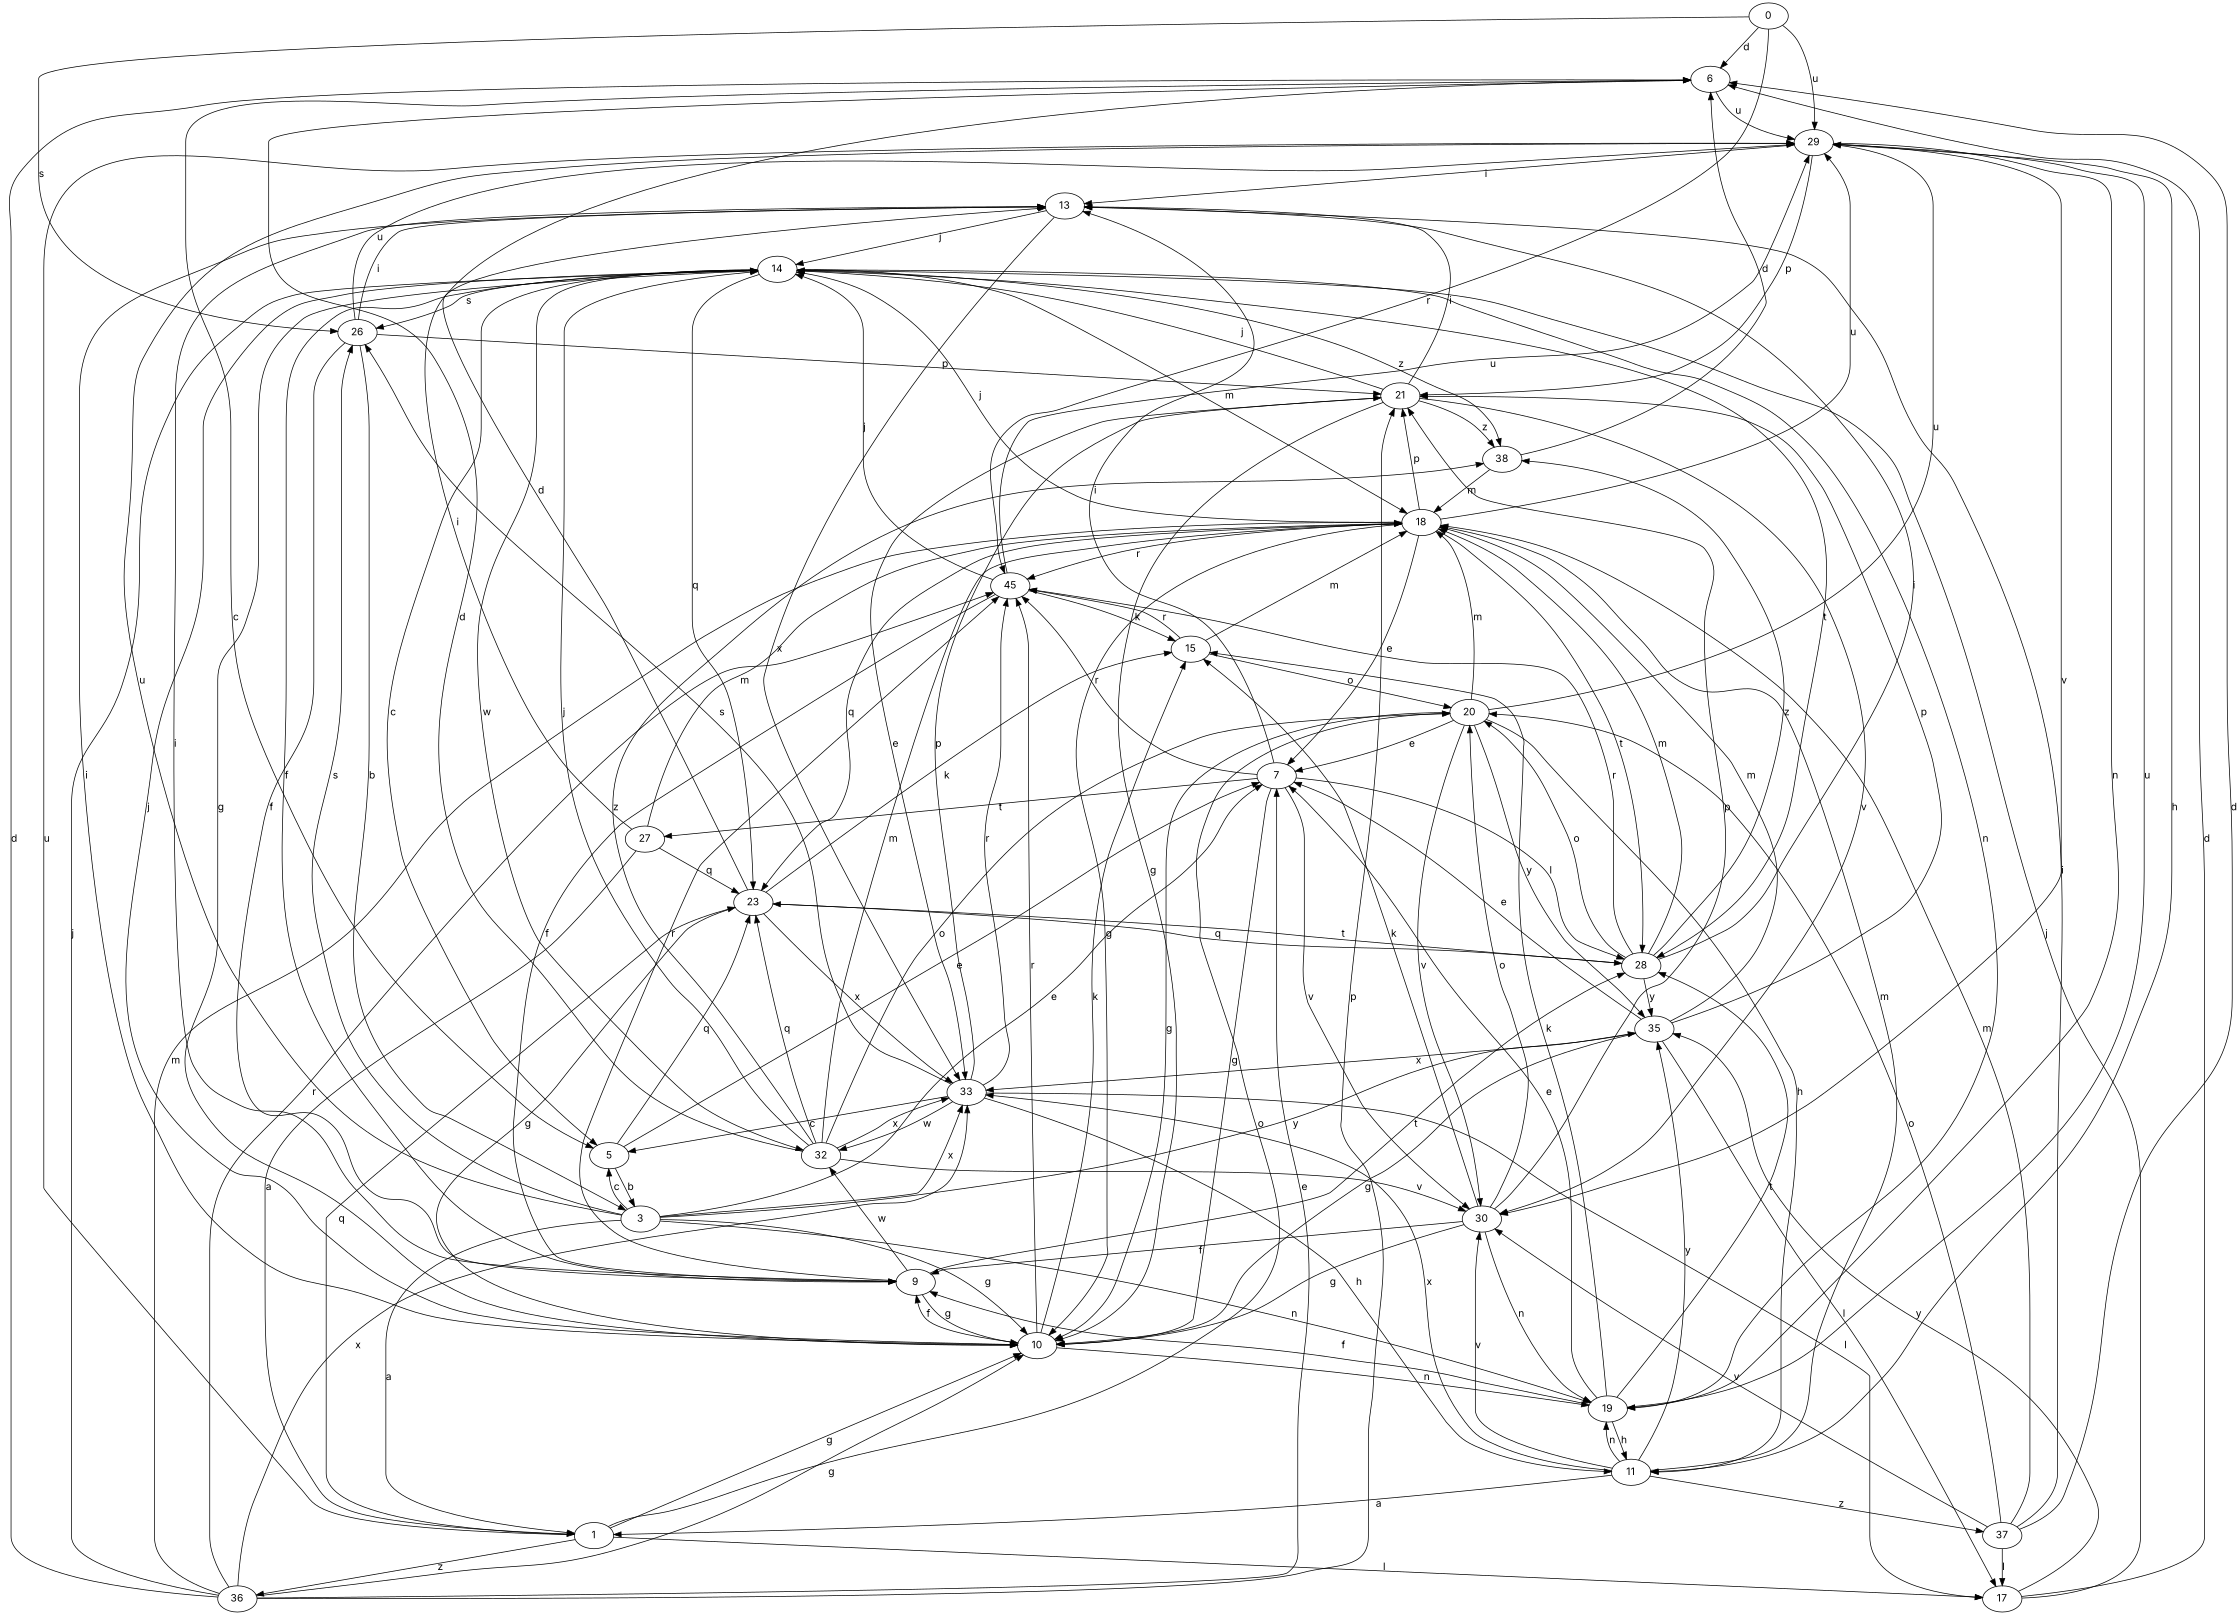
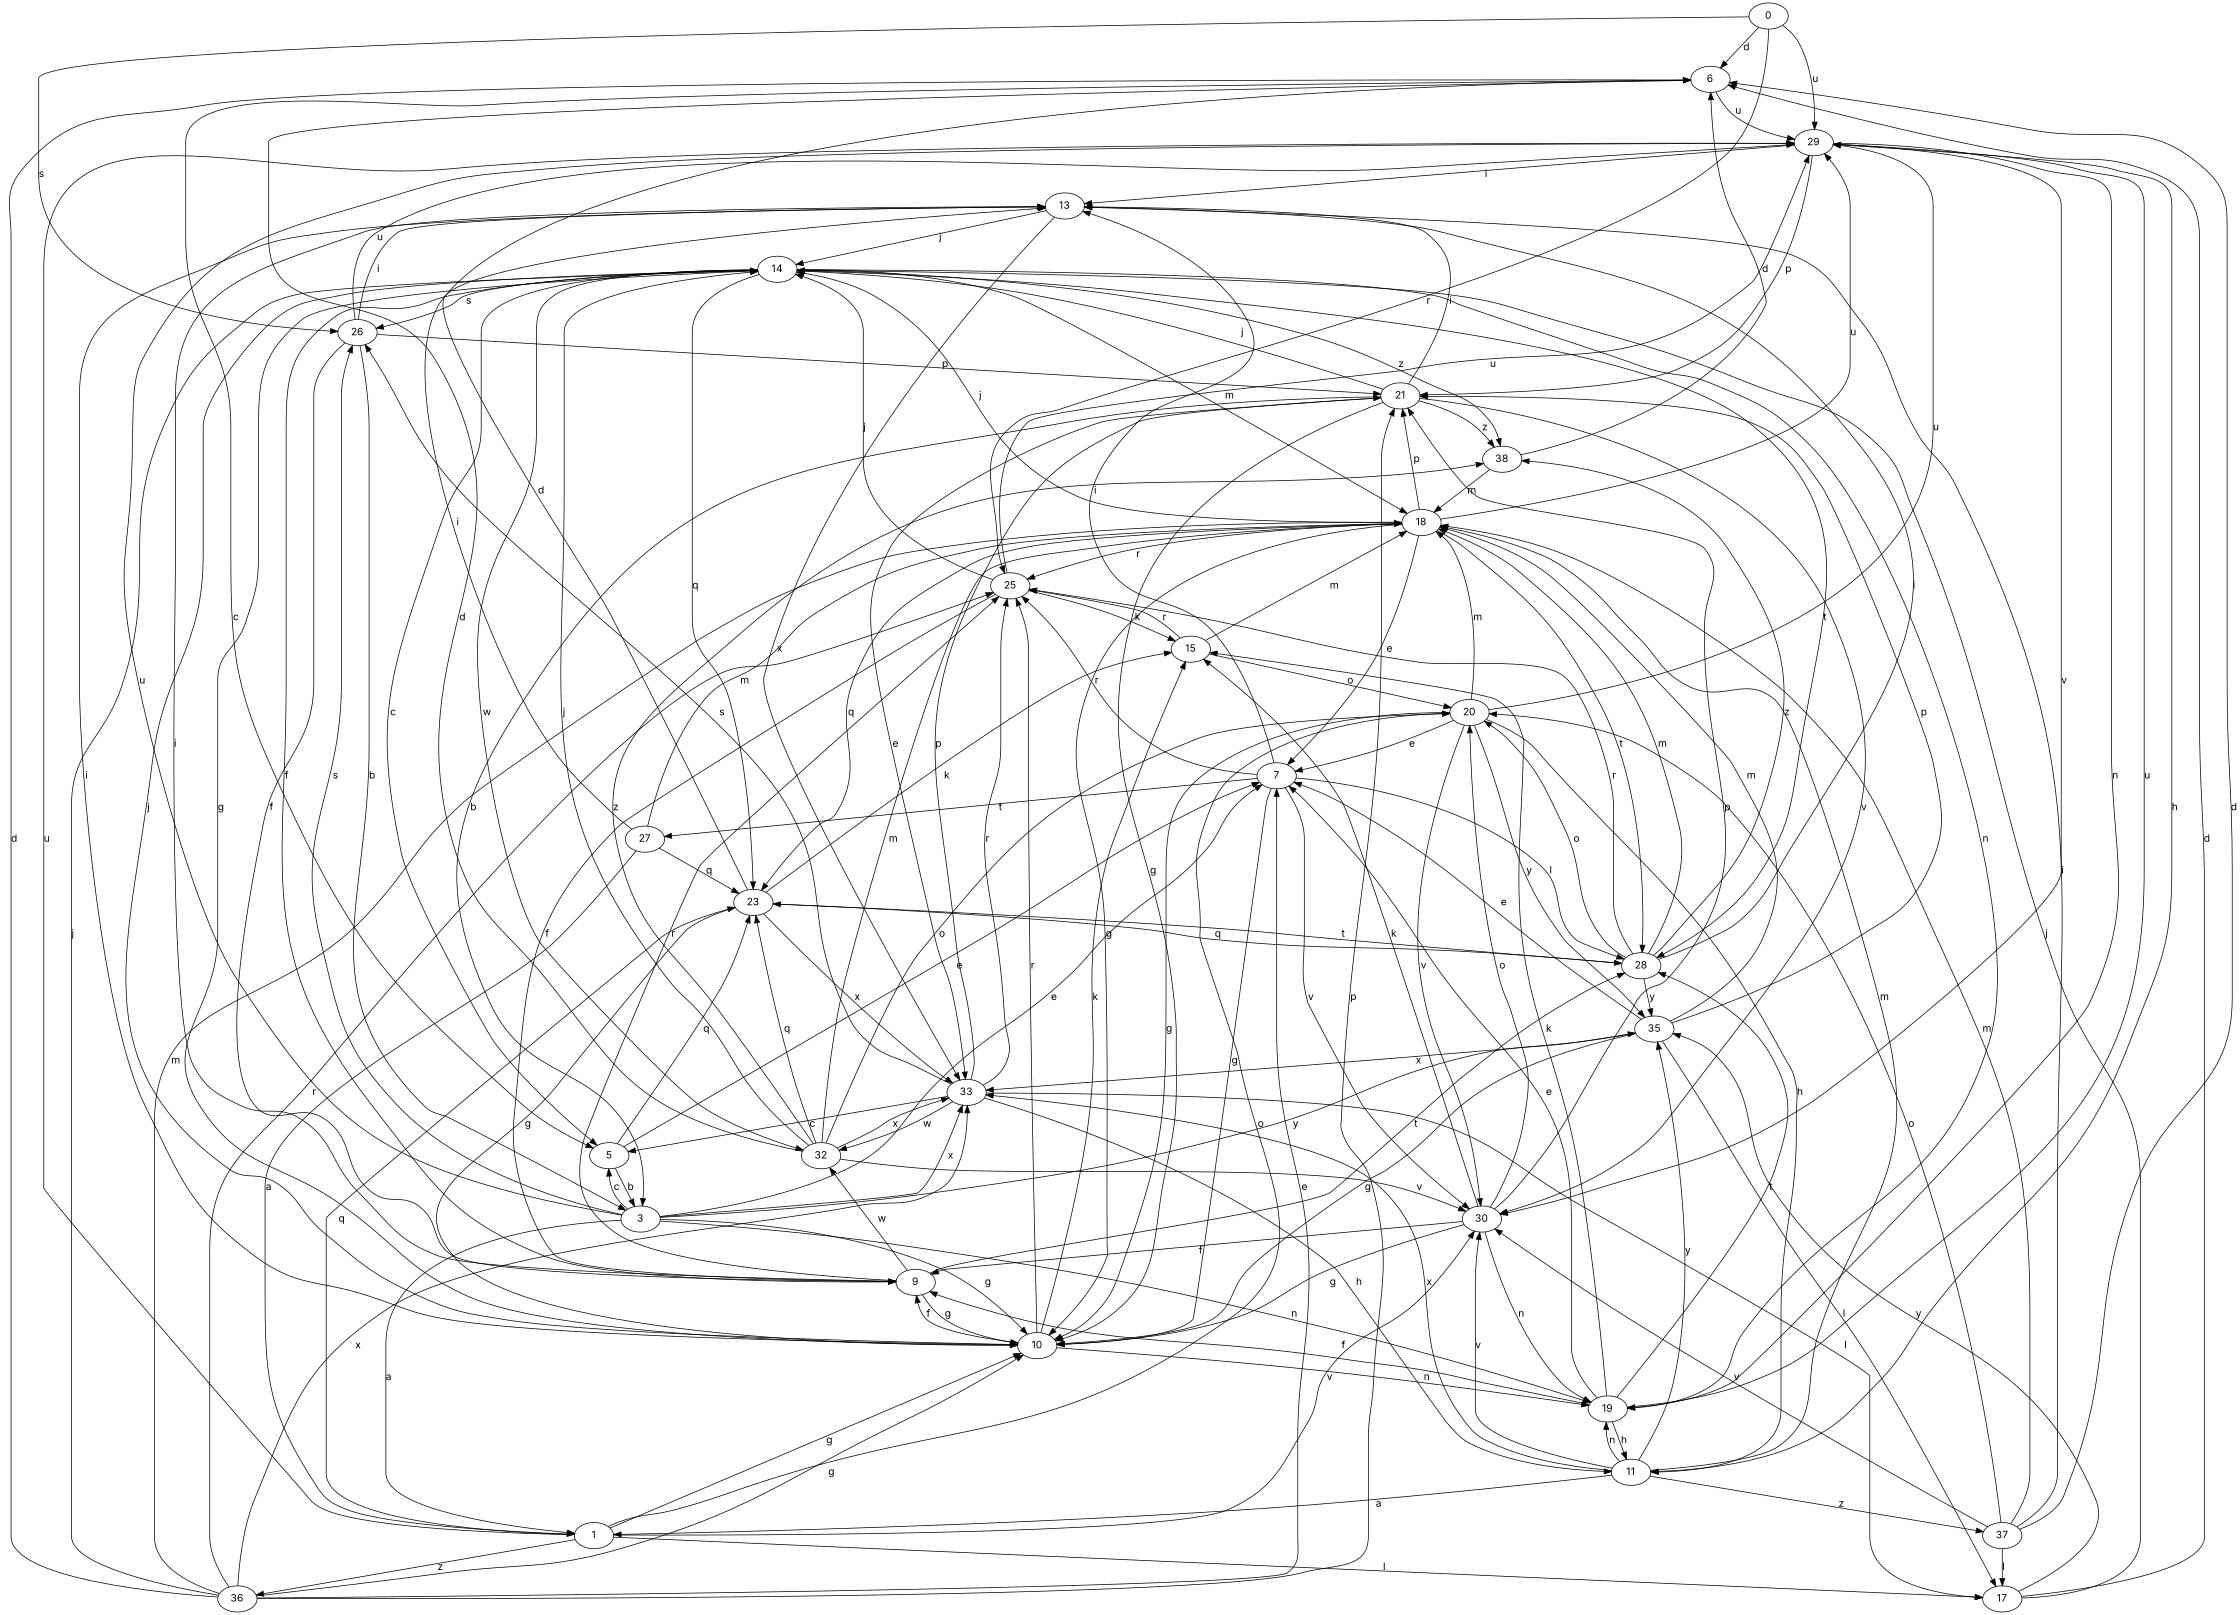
edge "21" -> "3": added, label "b"
node "45": label "45" -> "25"
edge "1" -> "30": added, label "v"
